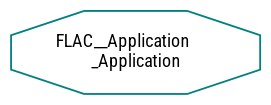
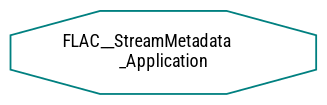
node "FLAC__Application _Application": label "FLAC__Application _Application" -> "FLAC__StreamMetadata _Application"
